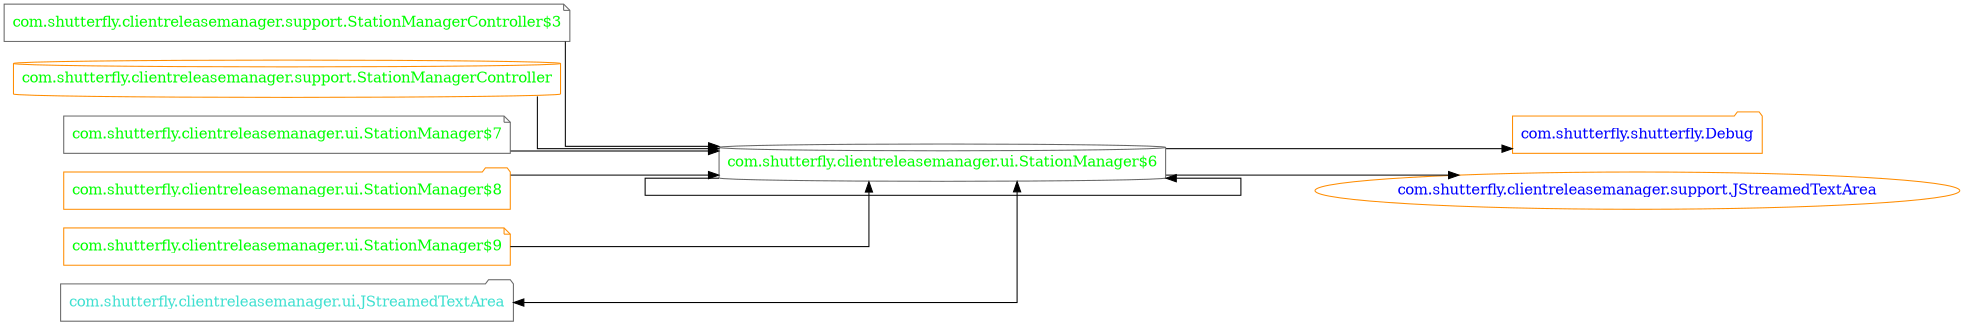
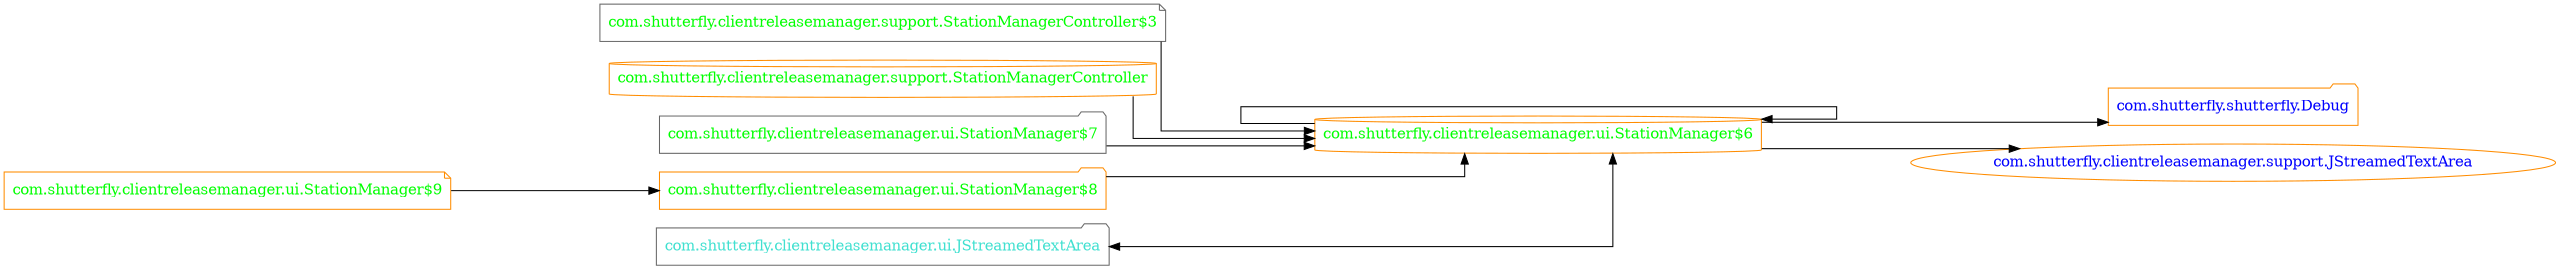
node "com.shutterfly.clientreleasemanager.ui.StationManager$7": shape note -> folder
node "com.shutterfly.clientreleasemanager.ui.StationManager$6": color gray40 -> darkorange
edge "com.shutterfly.clientreleasemanager.ui.StationManager$9" -> "com.shutterfly.clientreleasemanager.ui.StationManager$6": now "com.shutterfly.clientreleasemanager.ui.StationManager$9" -> "com.shutterfly.clientreleasemanager.ui.StationManager$8"
